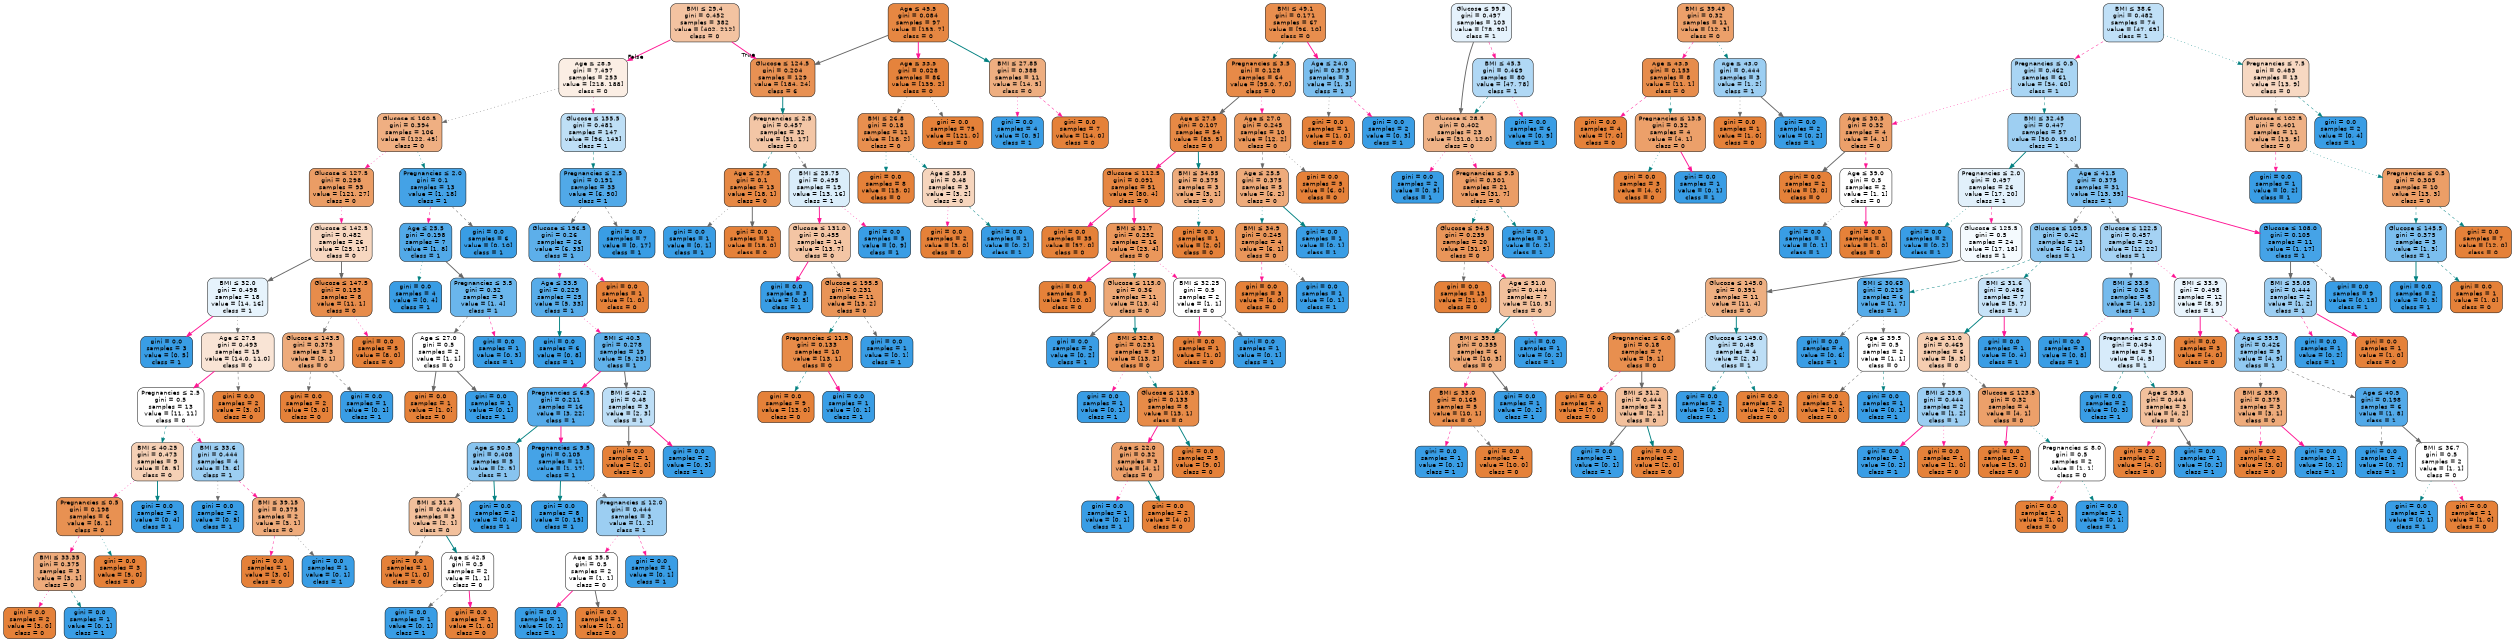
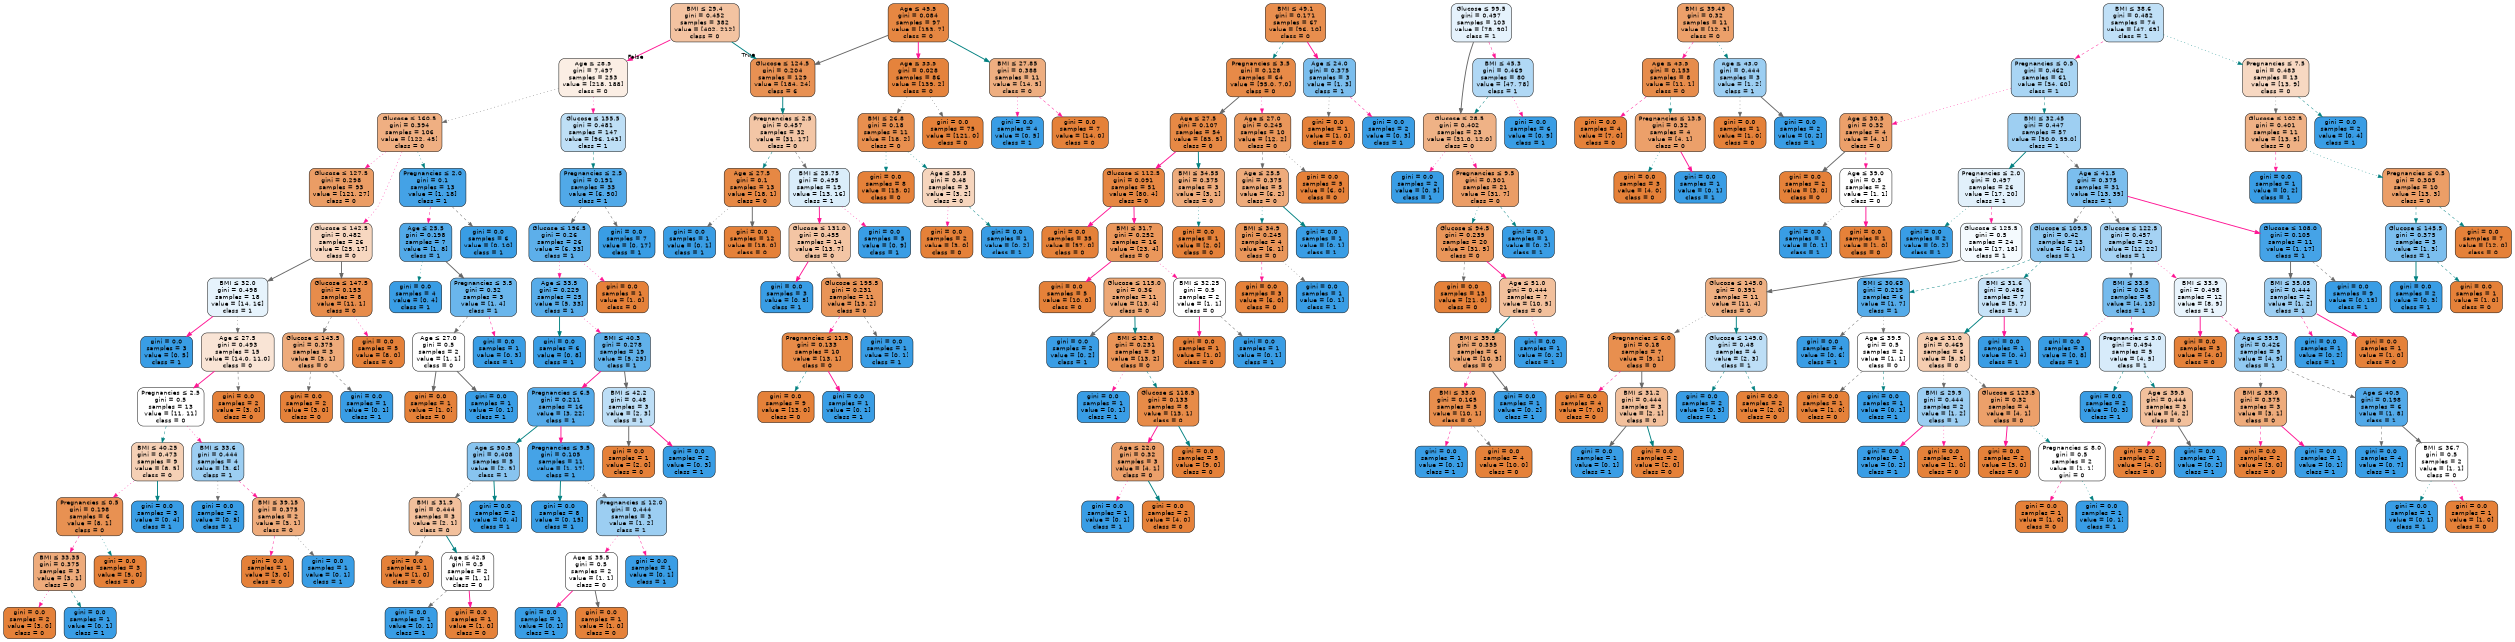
edge "BMI ≤ 29.4" -> "Glucose ≤ 124.5": color deeppink -> teal
edge "Glucose ≤ 127.5" -> "Glucose ≤ 142.5": now "Glucose ≤ 160.5" -> "Glucose ≤ 142.5"
edge "BMI ≤ 31.7" -> "Glucose ≤ 115.0": removed
edge "Glucose ≤ 94.5" -> "Age ≤ 51.0": style dashed -> bold
edge "Glucose ≤ 195.5" -> "Pregnancies ≤ 11.5": color teal -> deeppink
node "Pregnancies ≤ 8.0": text "class = 0" -> "gini = 0"
